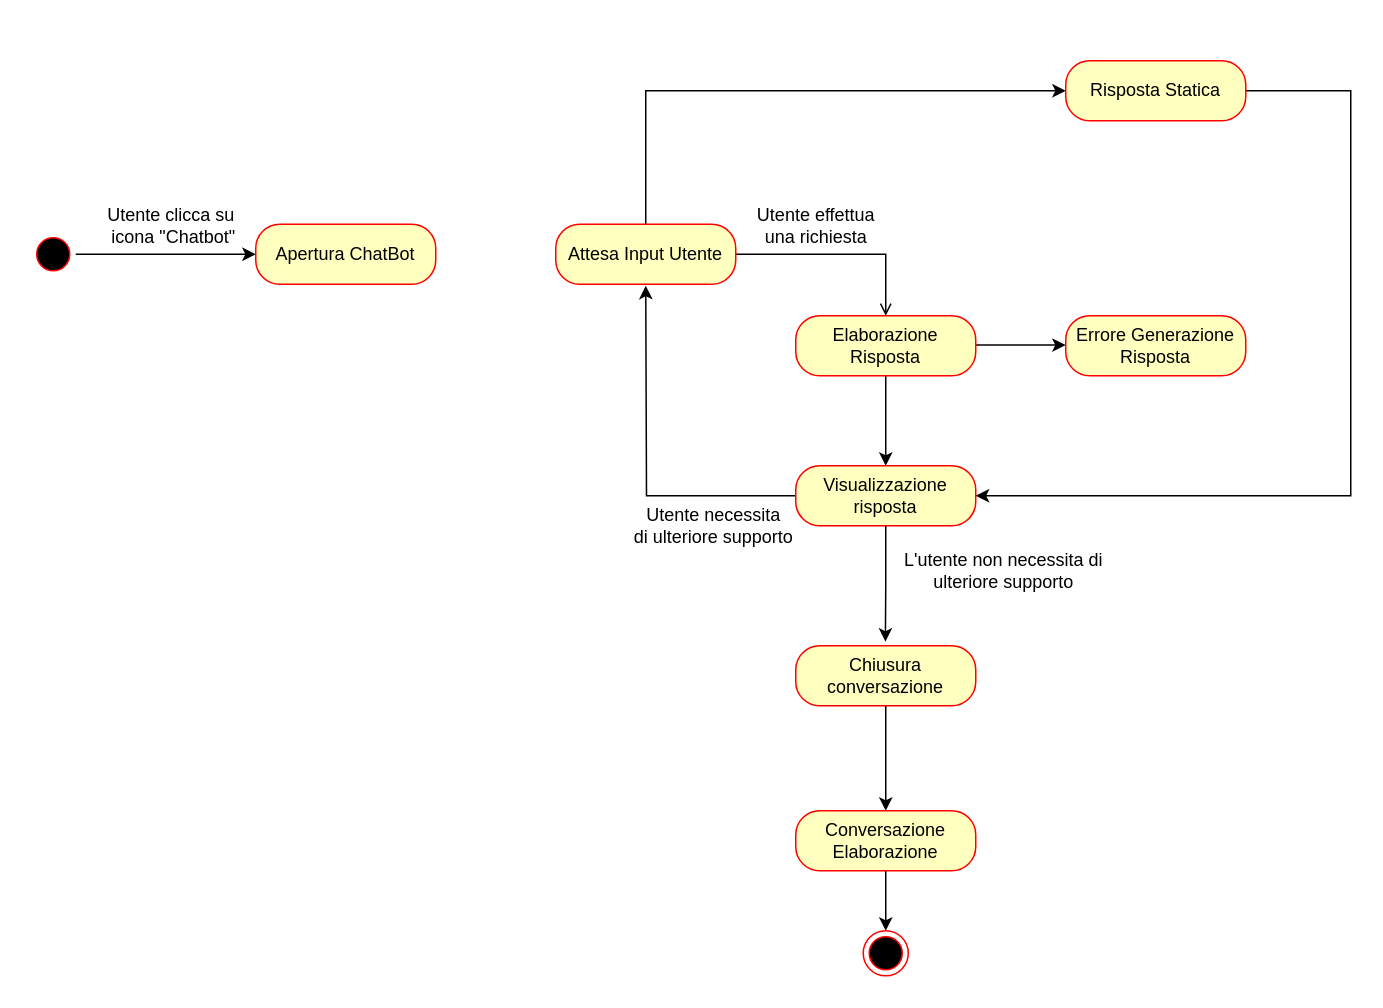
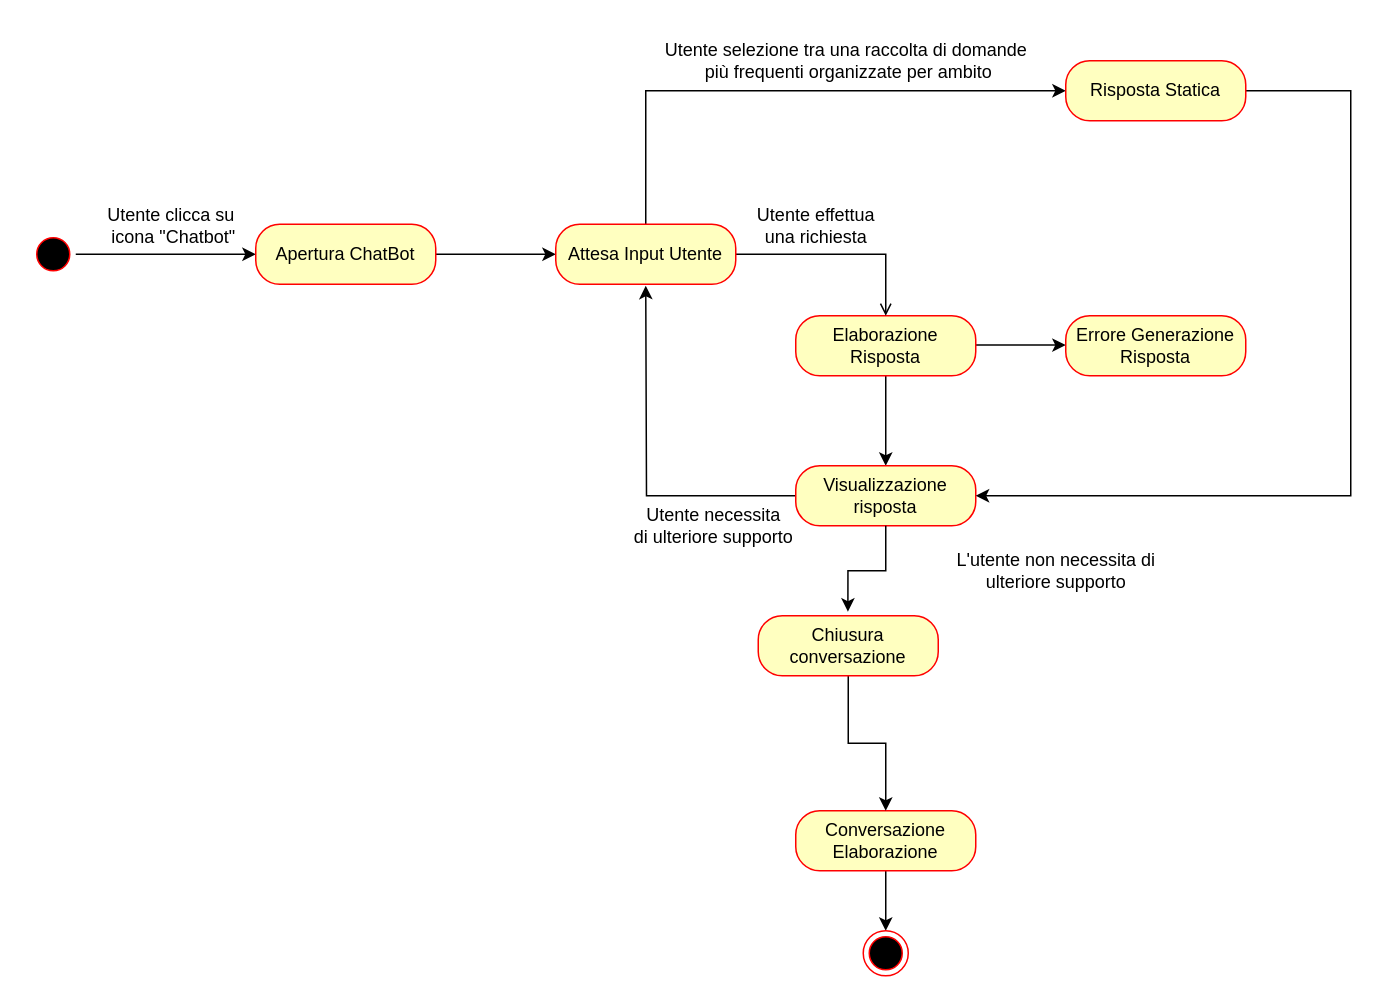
node "Utente selezione tra una raccolta di domande più frequenti organizzate per ambito": added
edge "Apertura ChatBot" -> "Attesa Input Utente": added
node "L'utente non necessita di ulteriore supporto": moved (1006, 571) -> (1058, 571)
node "Chiusura conversazione": moved (886, 676) -> (848, 646)
